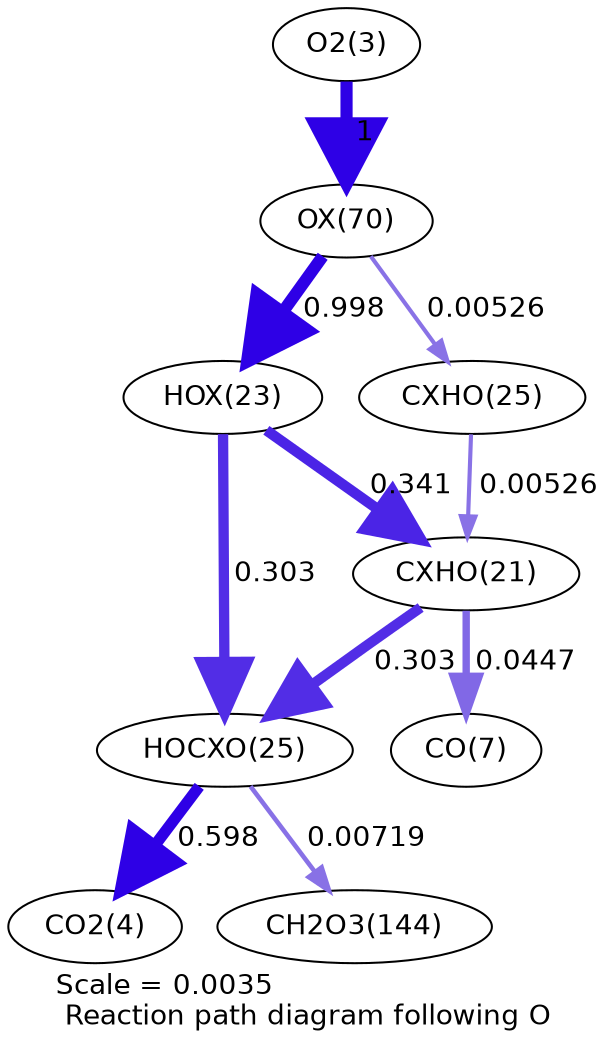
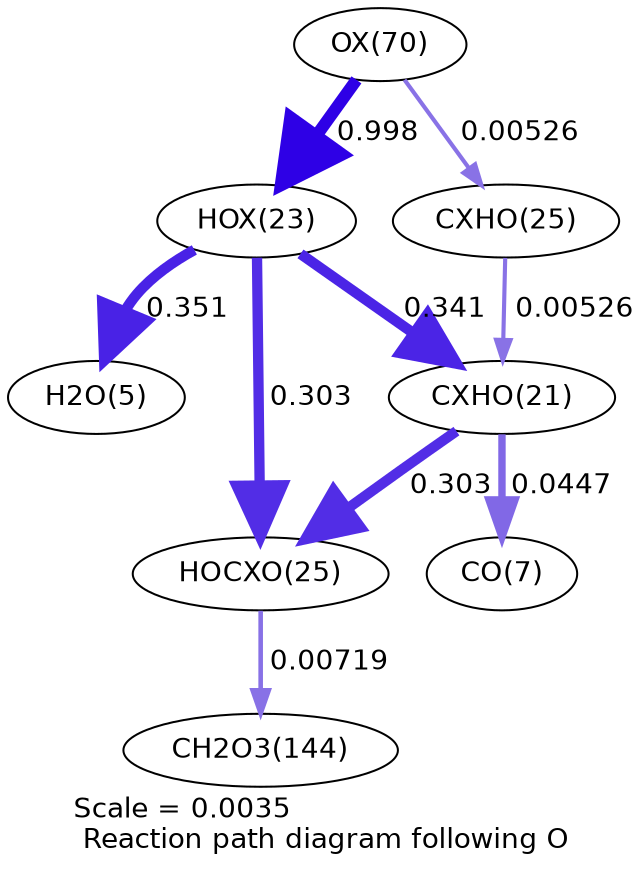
node "O2(3)": removed
node "H2O(5)": added
node "CO2(4)": removed
